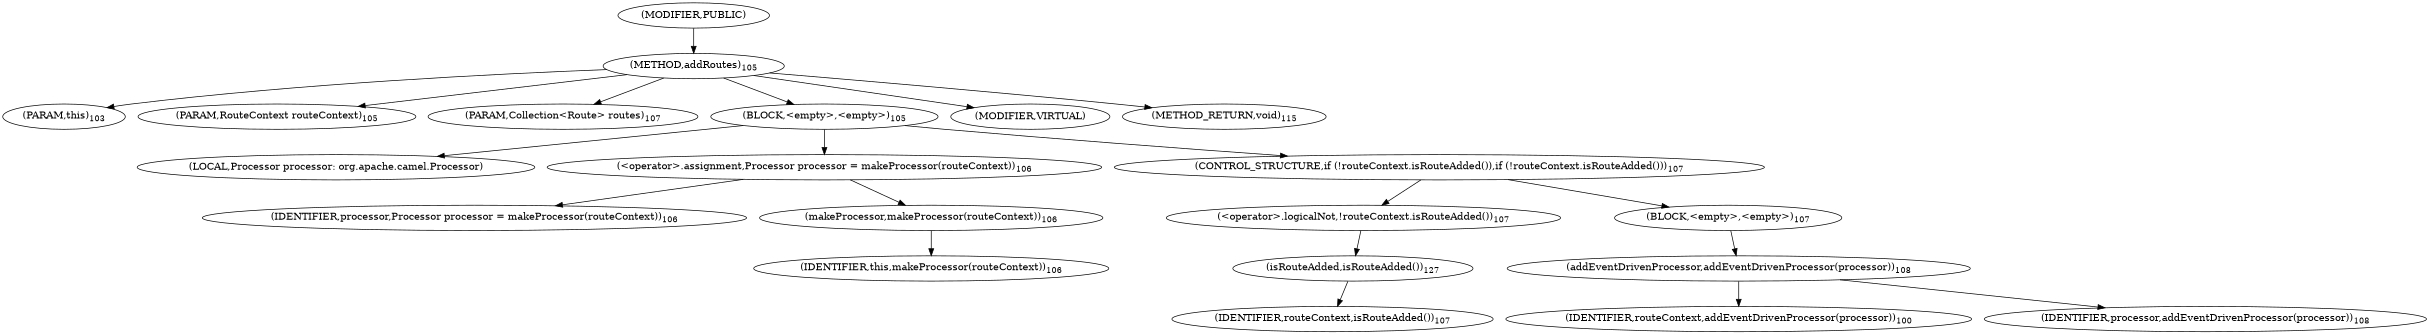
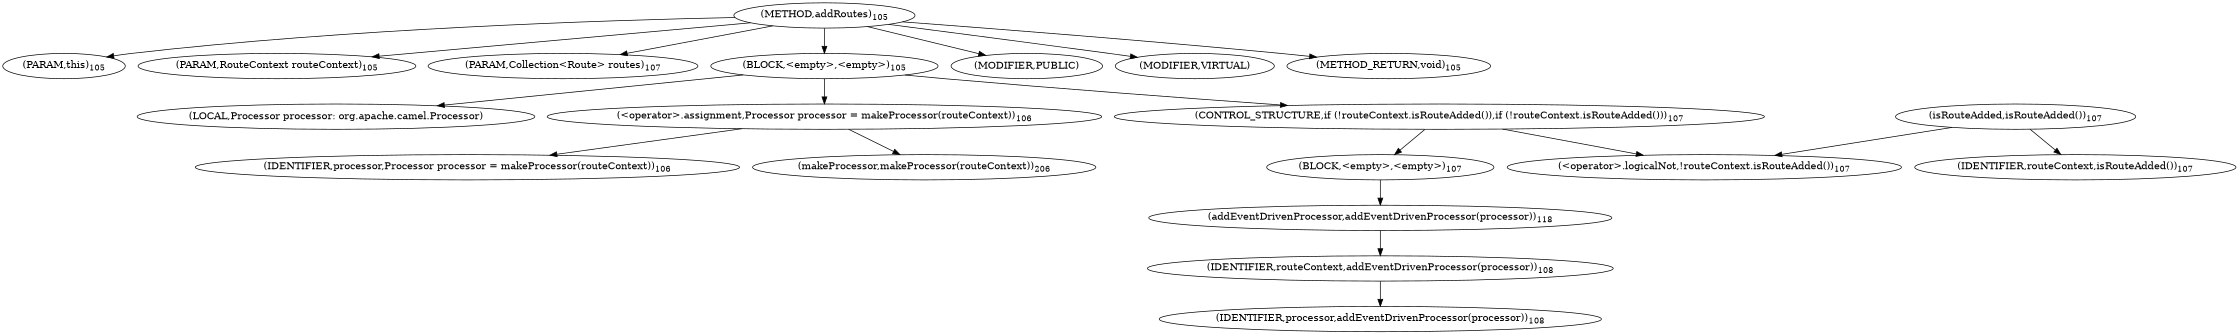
edge "(MODIFIER,PUBLIC)" -> "(METHOD,addRoutes)": reversed
node "(PARAM,this)": text "103" -> "105"
node "(METHOD_RETURN,void)": text "115" -> "105"
node "(makeProcessor,makeProcessor(routeContext))": text "106" -> "206"
edge "(<operator>.logicalNot,!routeContext.isRouteAdded())" -> "(isRouteAdded,isRouteAdded())": reversed
node "(isRouteAdded,isRouteAdded())": text "127" -> "107"
node "(addEventDrivenProcessor,addEventDrivenProcessor(processor))": text "108" -> "118"
node "(IDENTIFIER,this,makeProcessor(routeContext))": removed
edge "(addEventDrivenProcessor,addEventDrivenProcessor(processor))" -> "(IDENTIFIER,processor,addEventDrivenProcessor(processor))": now "(IDENTIFIER,routeContext,addEventDrivenProcessor(processor))" -> "(IDENTIFIER,processor,addEventDrivenProcessor(processor))"
node "(IDENTIFIER,routeContext,addEventDrivenProcessor(processor))": text "100" -> "108"
